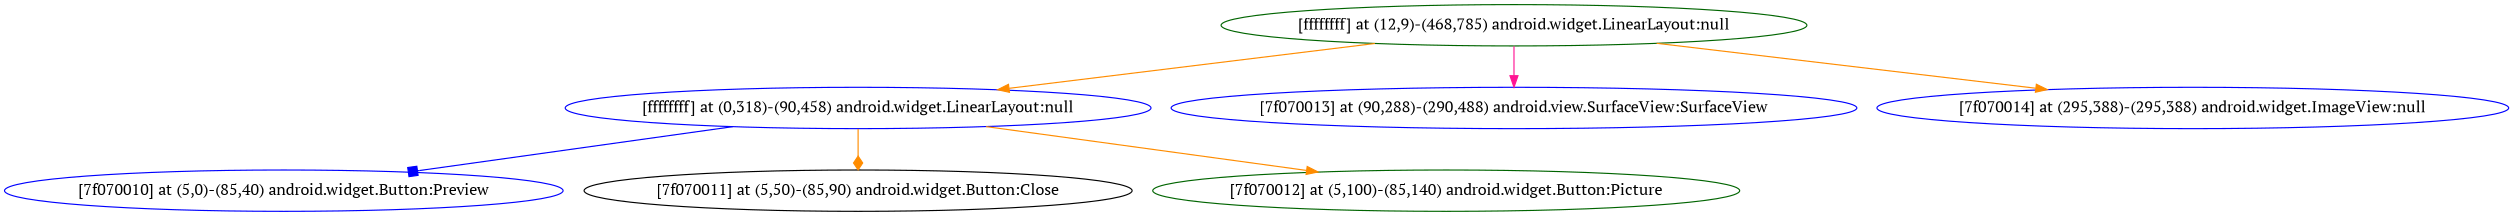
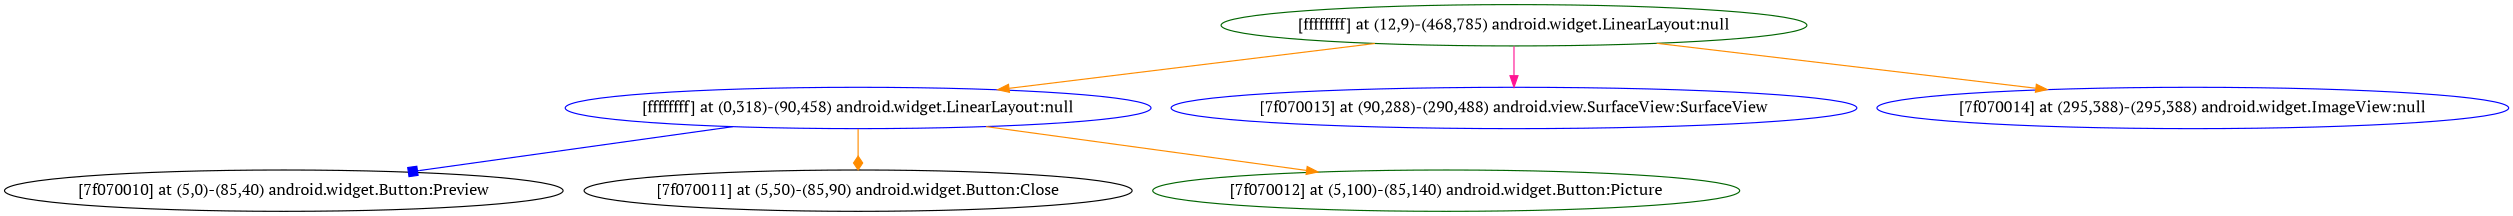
node "[7f070010] at (5,0)-(85,40) android.widget.Button:Preview": color blue -> black
